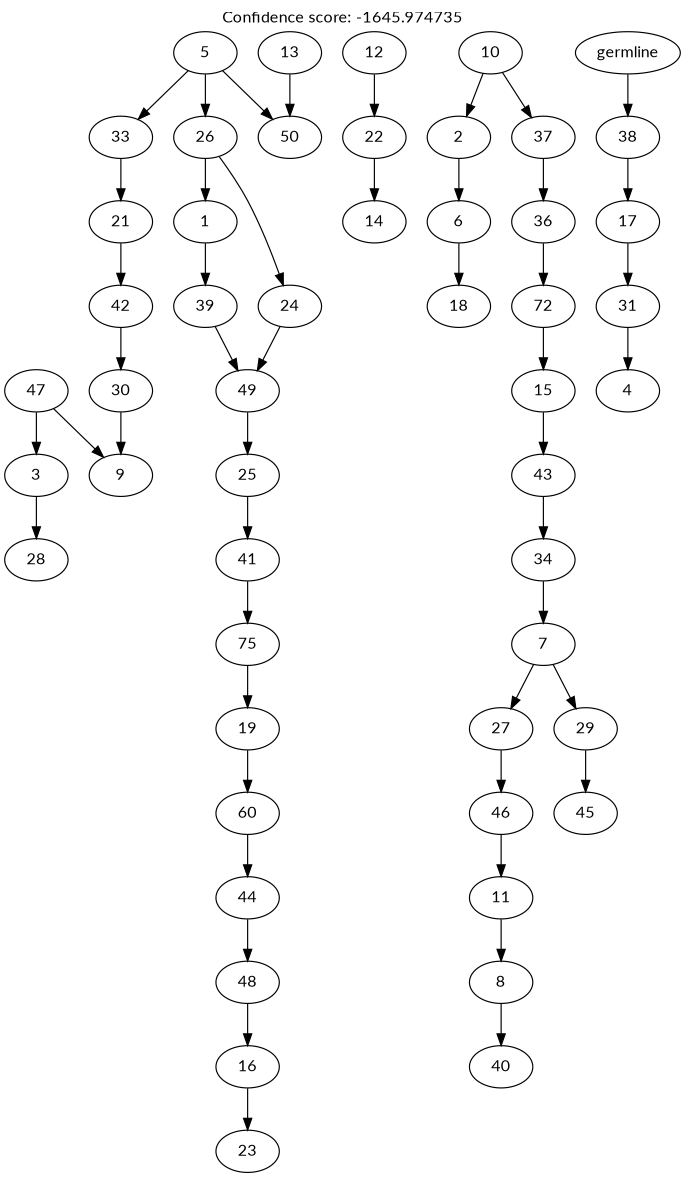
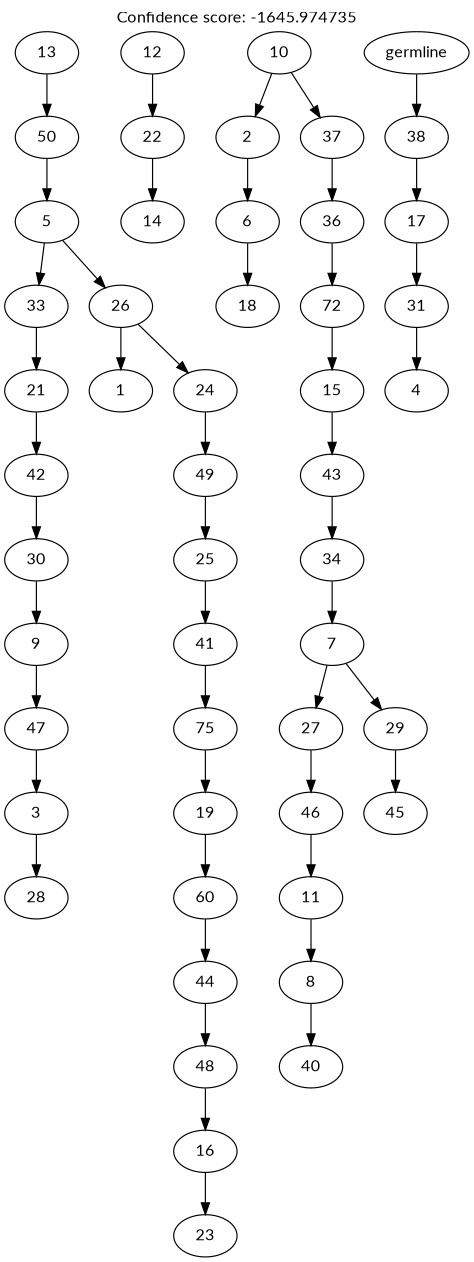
edge "5" -> "50": reversed
node "39": removed
edge "47" -> "9": reversed
